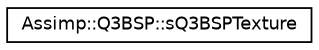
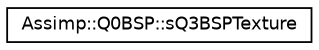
node "Assimp::Q3BSP::sQ3BSPTexture": label "Assimp::Q3BSP::sQ3BSPTexture" -> "Assimp::Q0BSP::sQ3BSPTexture"
